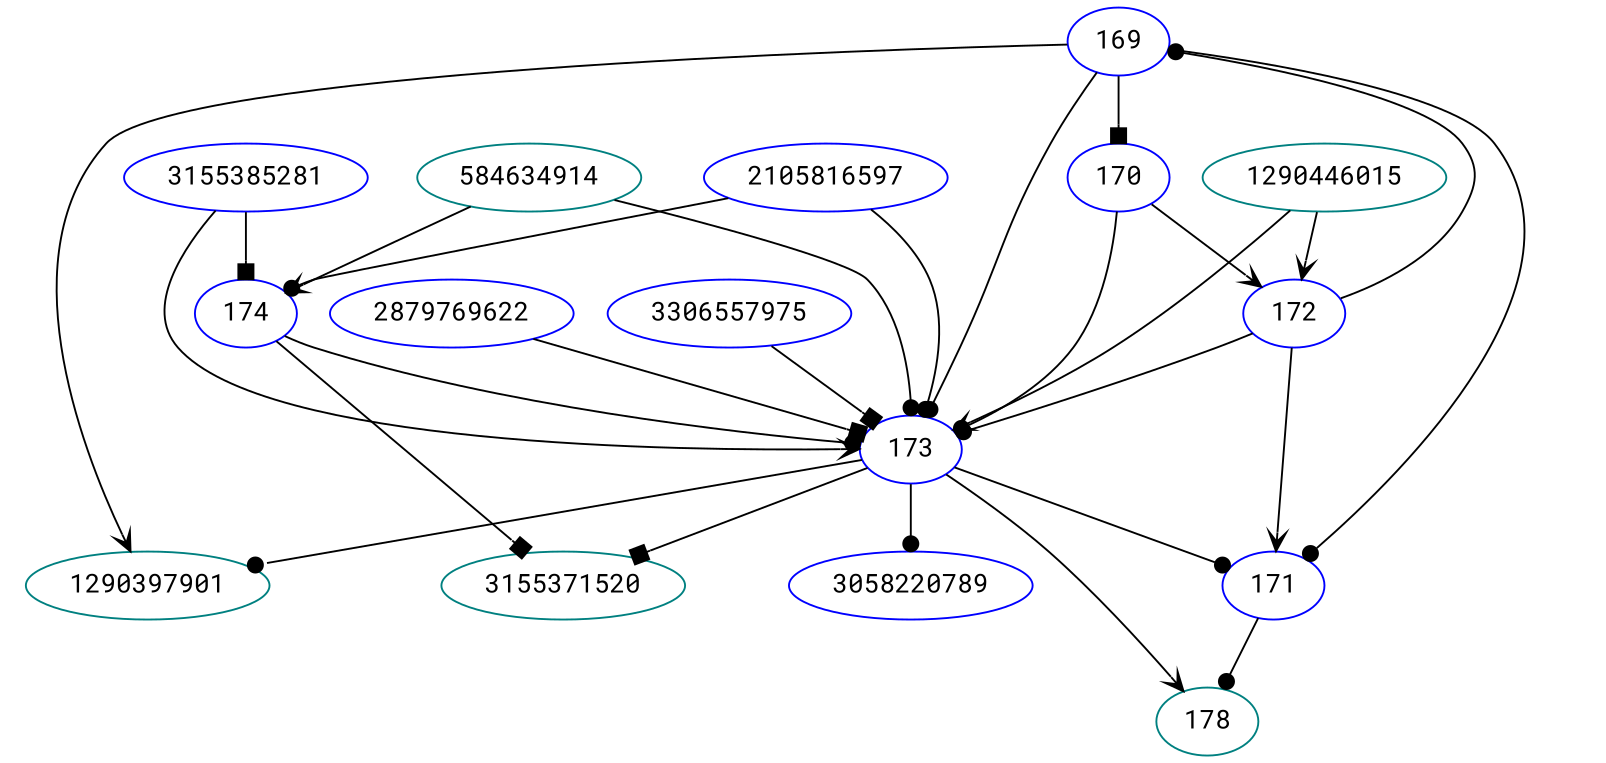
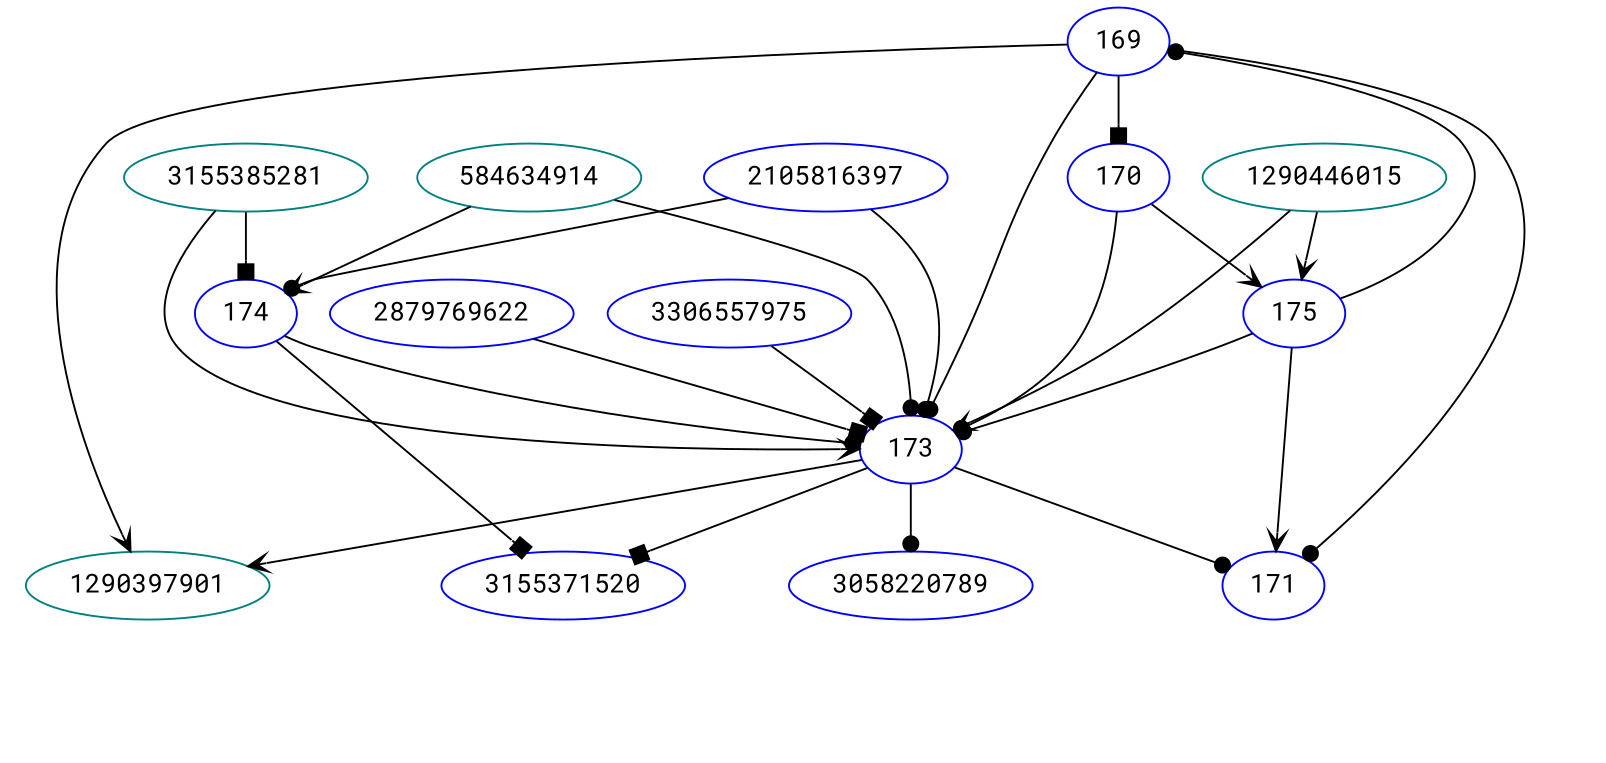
node "3155385281": color blue -> teal
node "2105816597": label "2105816597" -> "2105816397"
node "172": label "172" -> "175"
edge "173" -> "1290397901": arrowhead dot -> vee
node "3155371520": color teal -> blue
node "178": removed
